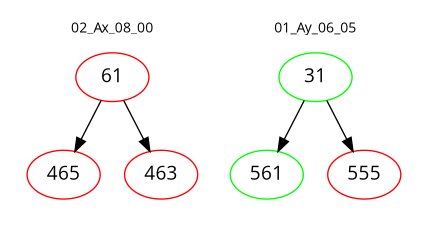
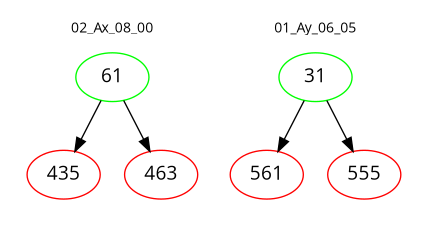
node "61": color red -> green
node "465": label "465" -> "435"
node "561": color green -> red
